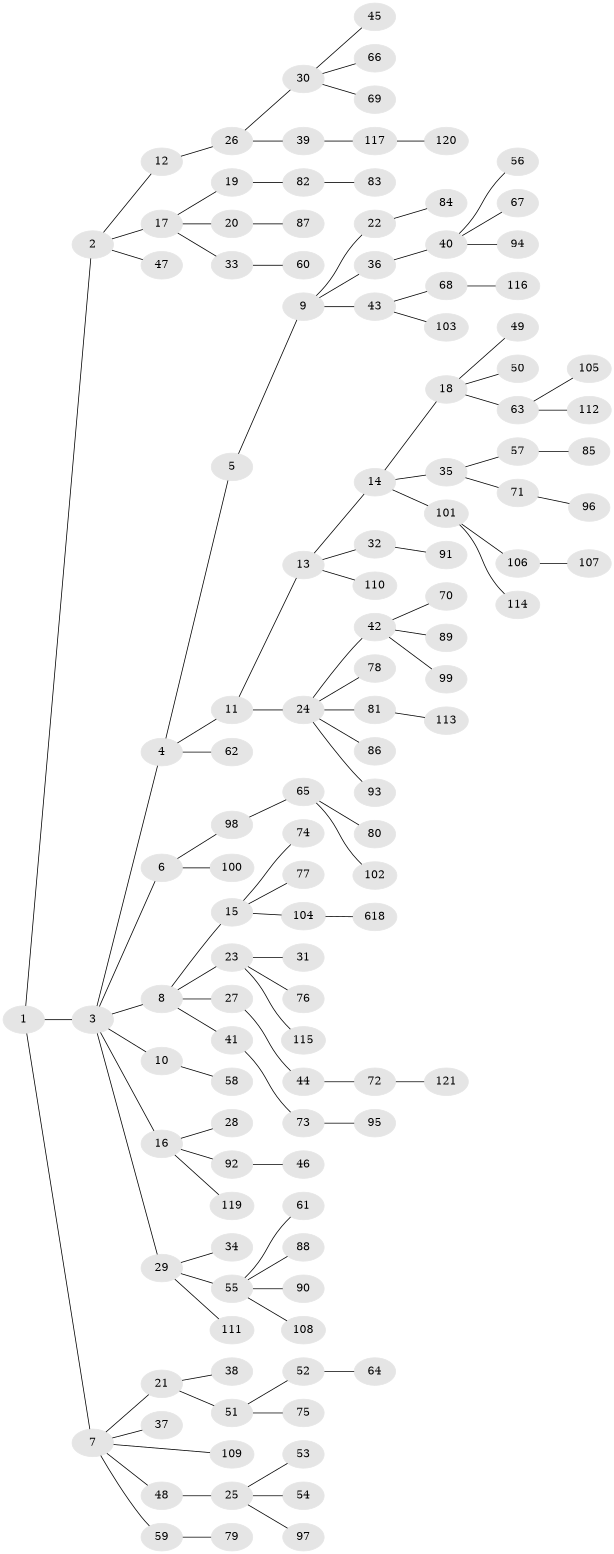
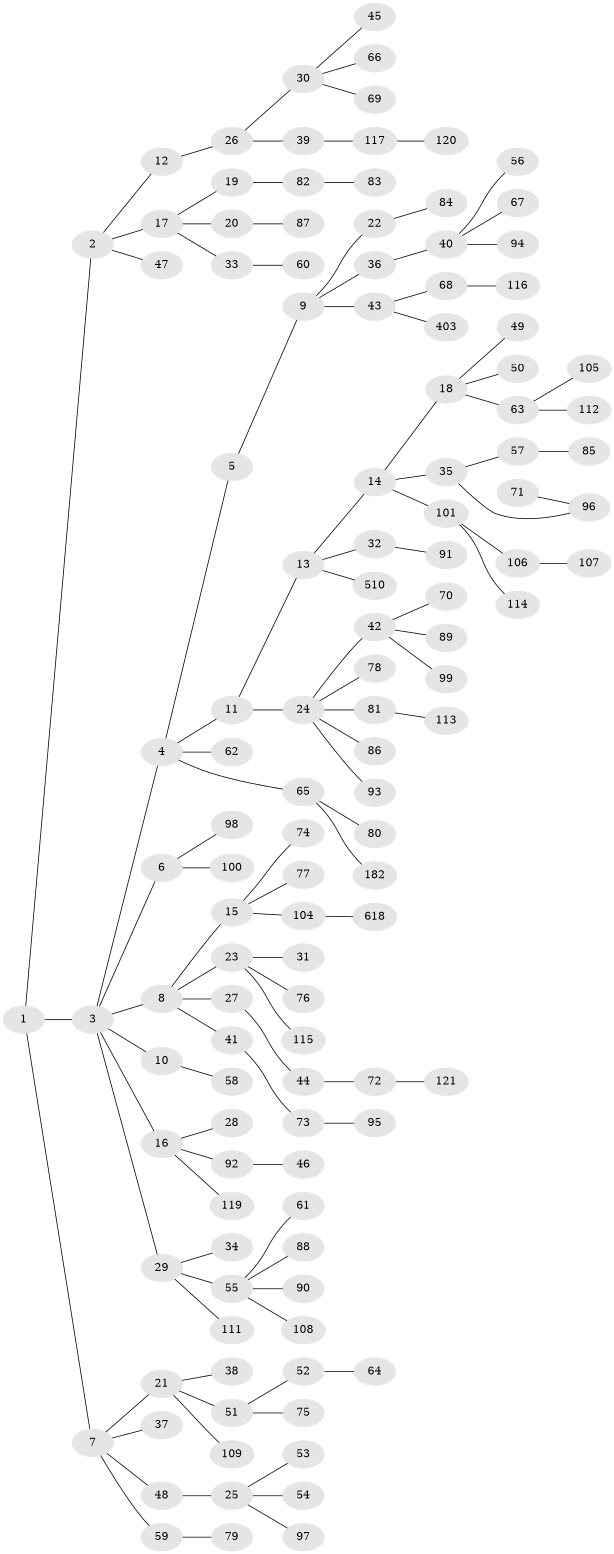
node "103": label "103" -> "403"
edge "35" -- "71": now "35" -- "96"
node "110": label "110" -> "510"
edge "65" -- "98": now "65" -- "4"
node "102": label "102" -> "182"
edge "7" -- "109": now "21" -- "109"
